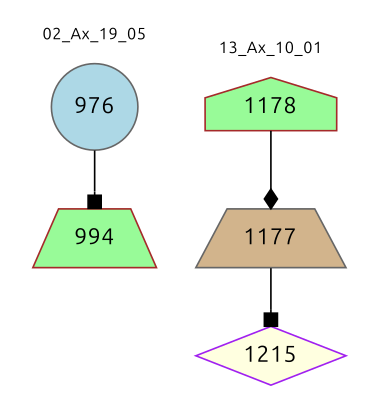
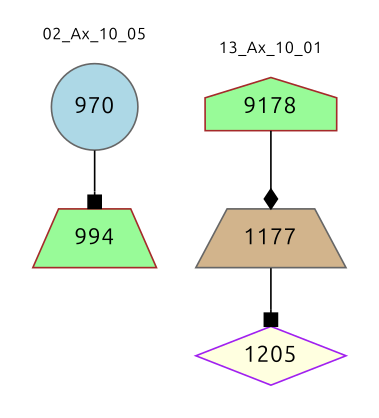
cluster "02_Ax_19_05": label "02_Ax_19_05" -> "02_Ax_10_05"
node "976": label "976" -> "970"
node "1178": label "1178" -> "9178"
node "1215": label "1215" -> "1205"
